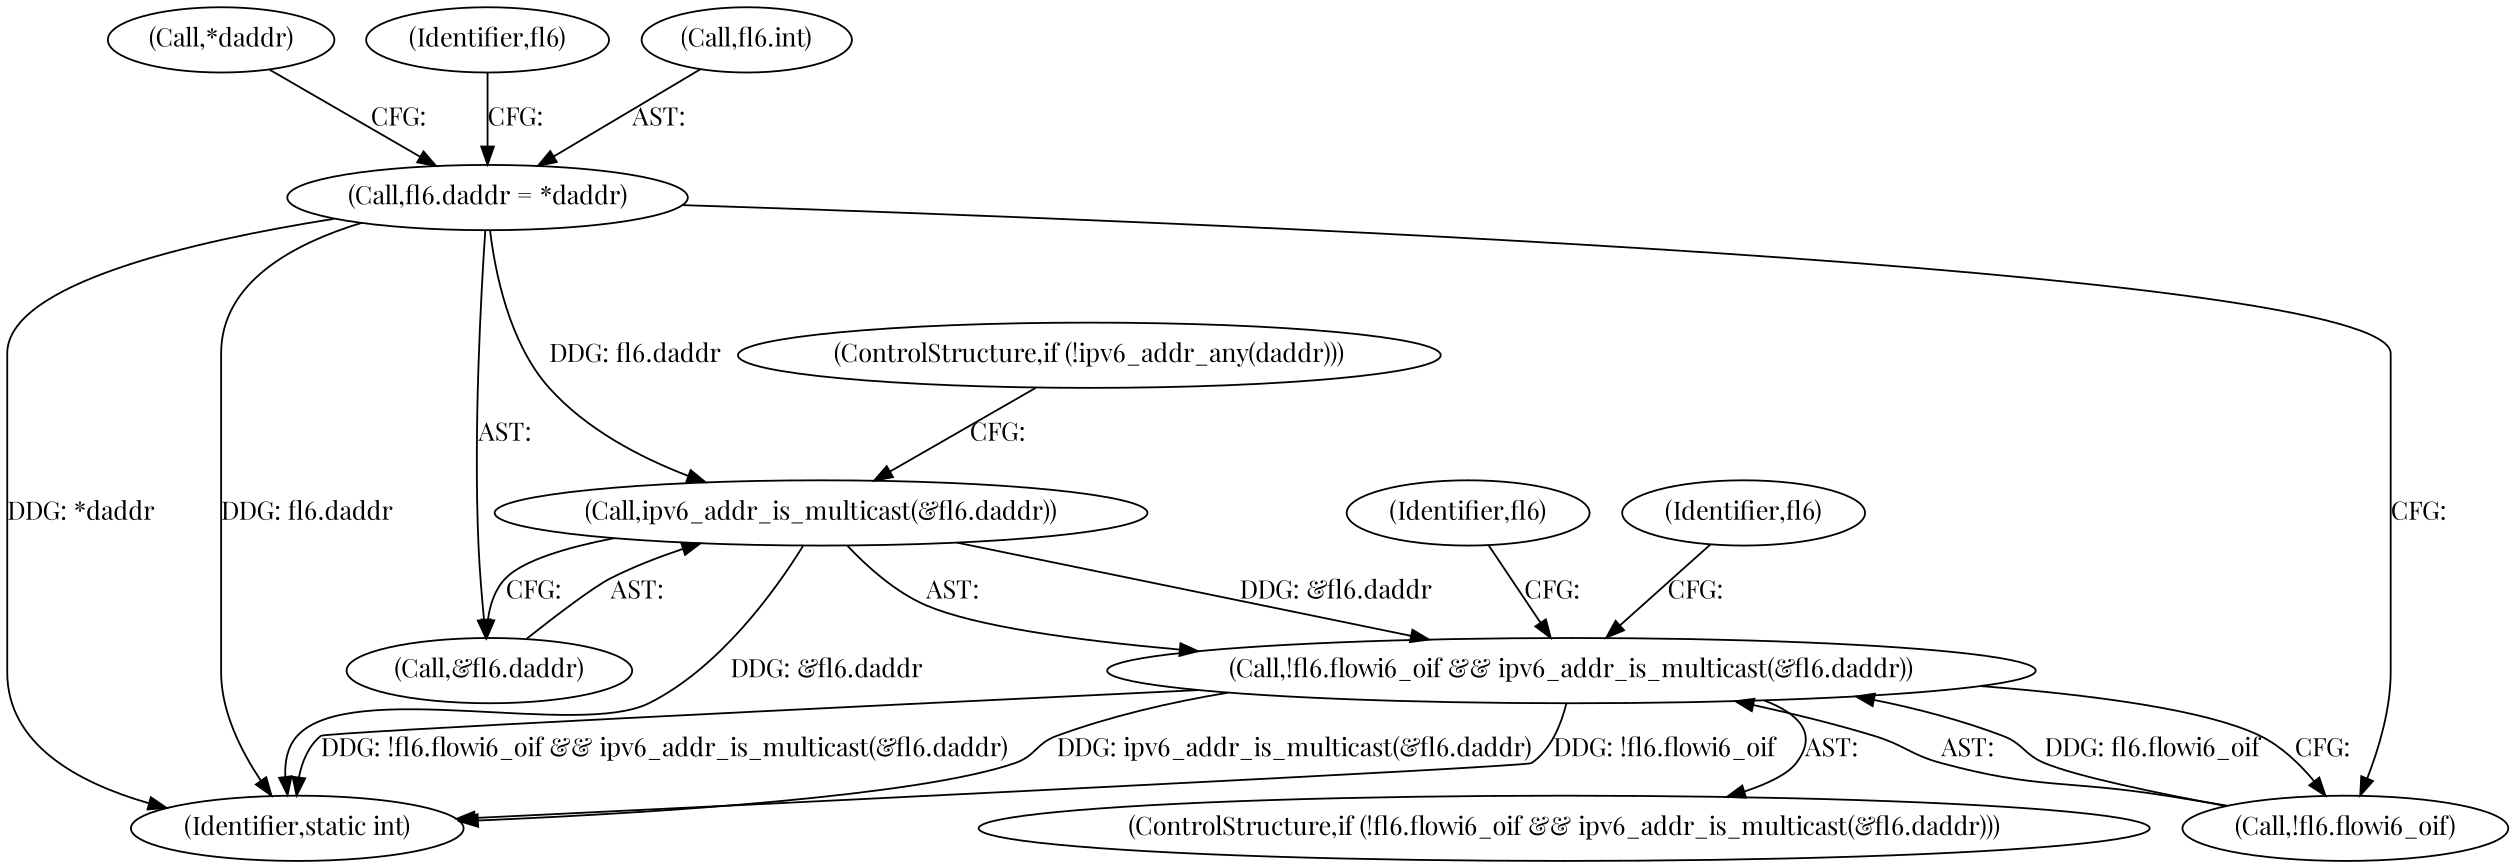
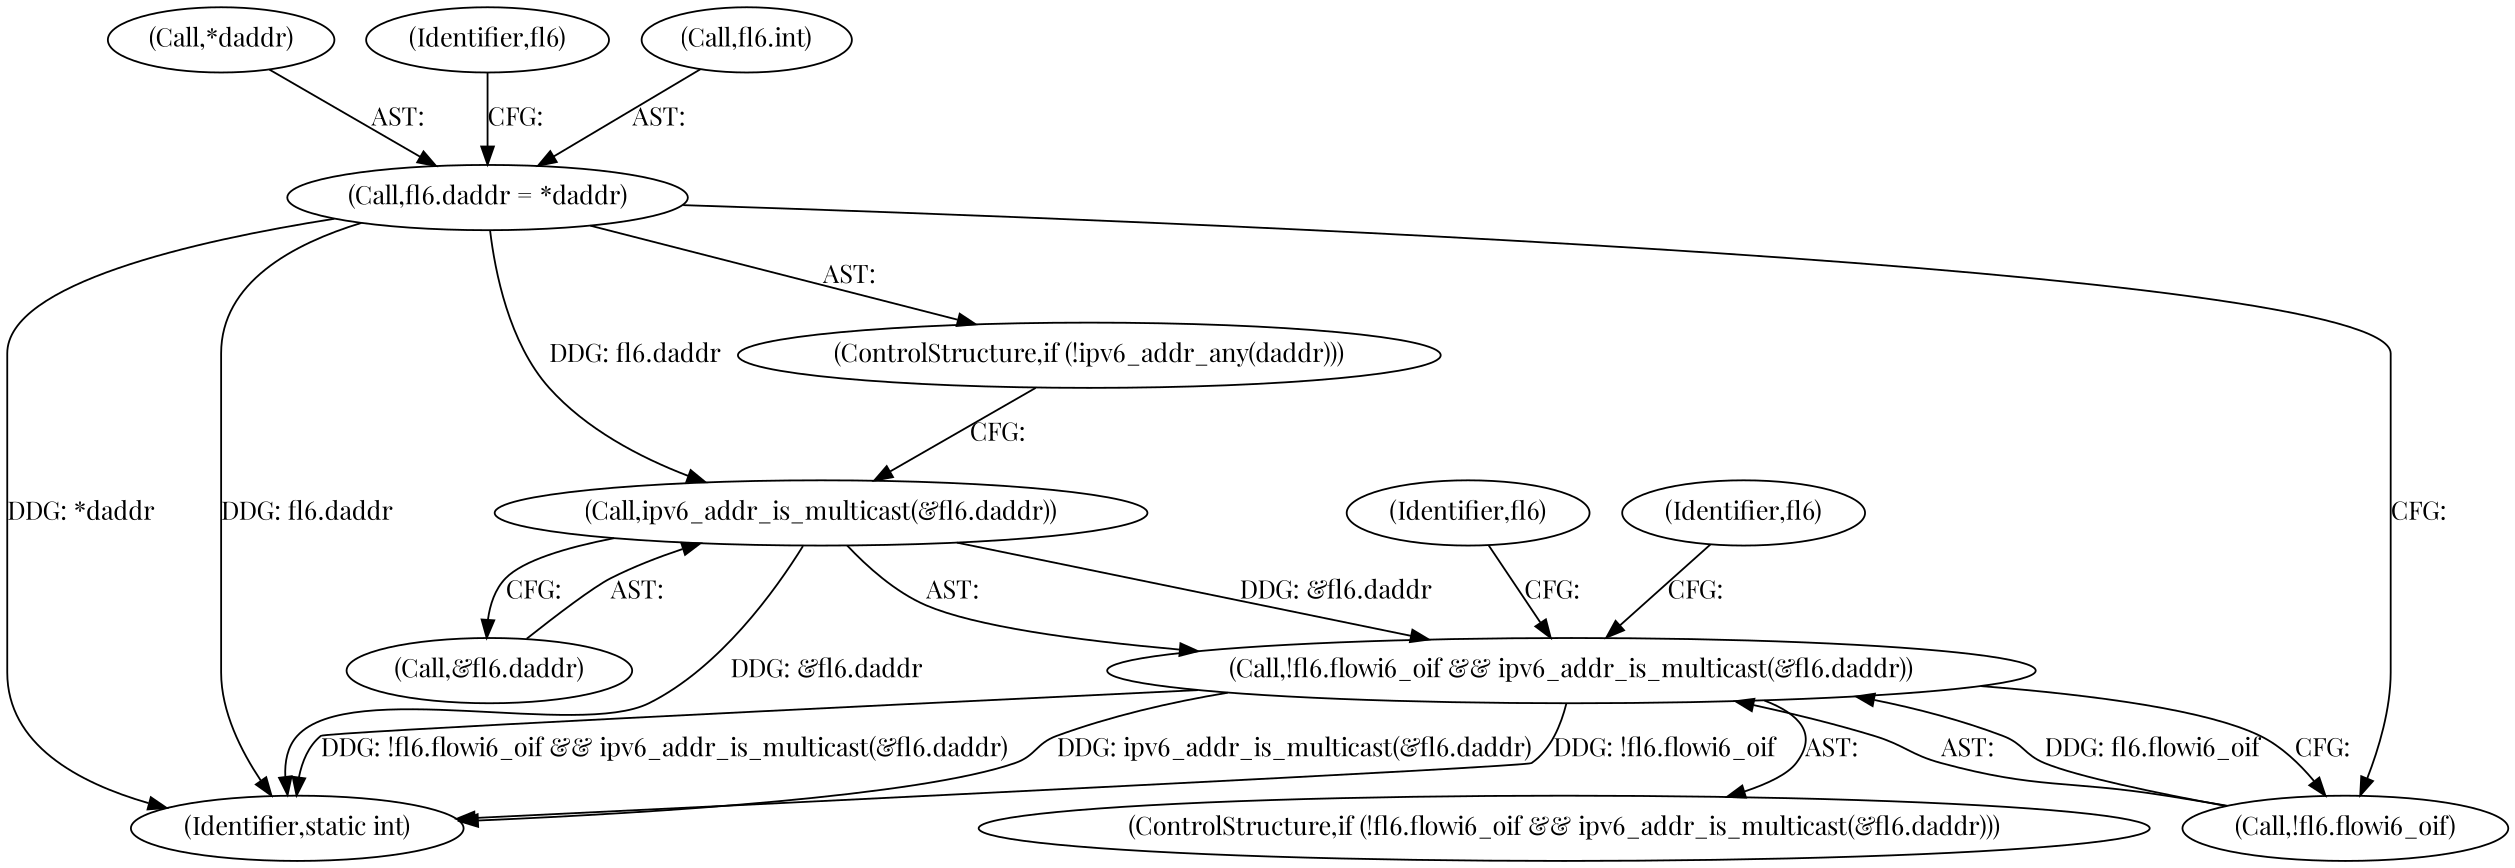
edge "(Call,*daddr)" -> "(Call,fl6.daddr = *daddr)": label "CFG: " -> "AST: "
edge "(Call,fl6.daddr = *daddr)" -> "(Call,&fl6.daddr)": now "(Call,fl6.daddr = *daddr)" -> "(ControlStructure,if (!ipv6_addr_any(daddr)))"
